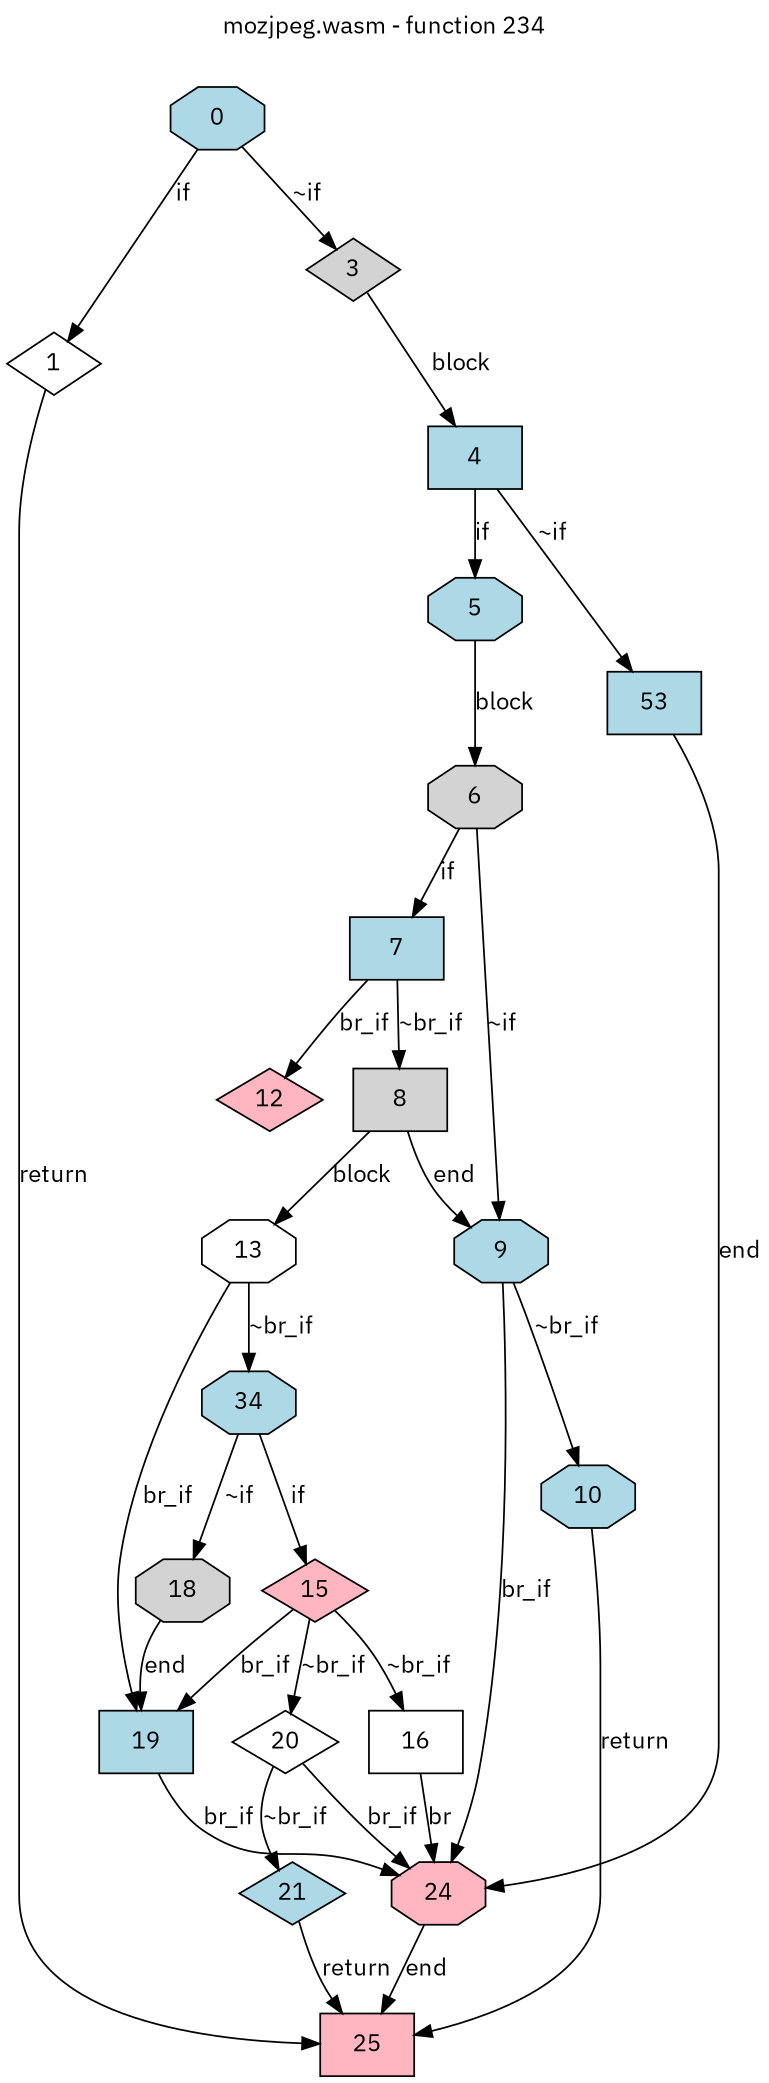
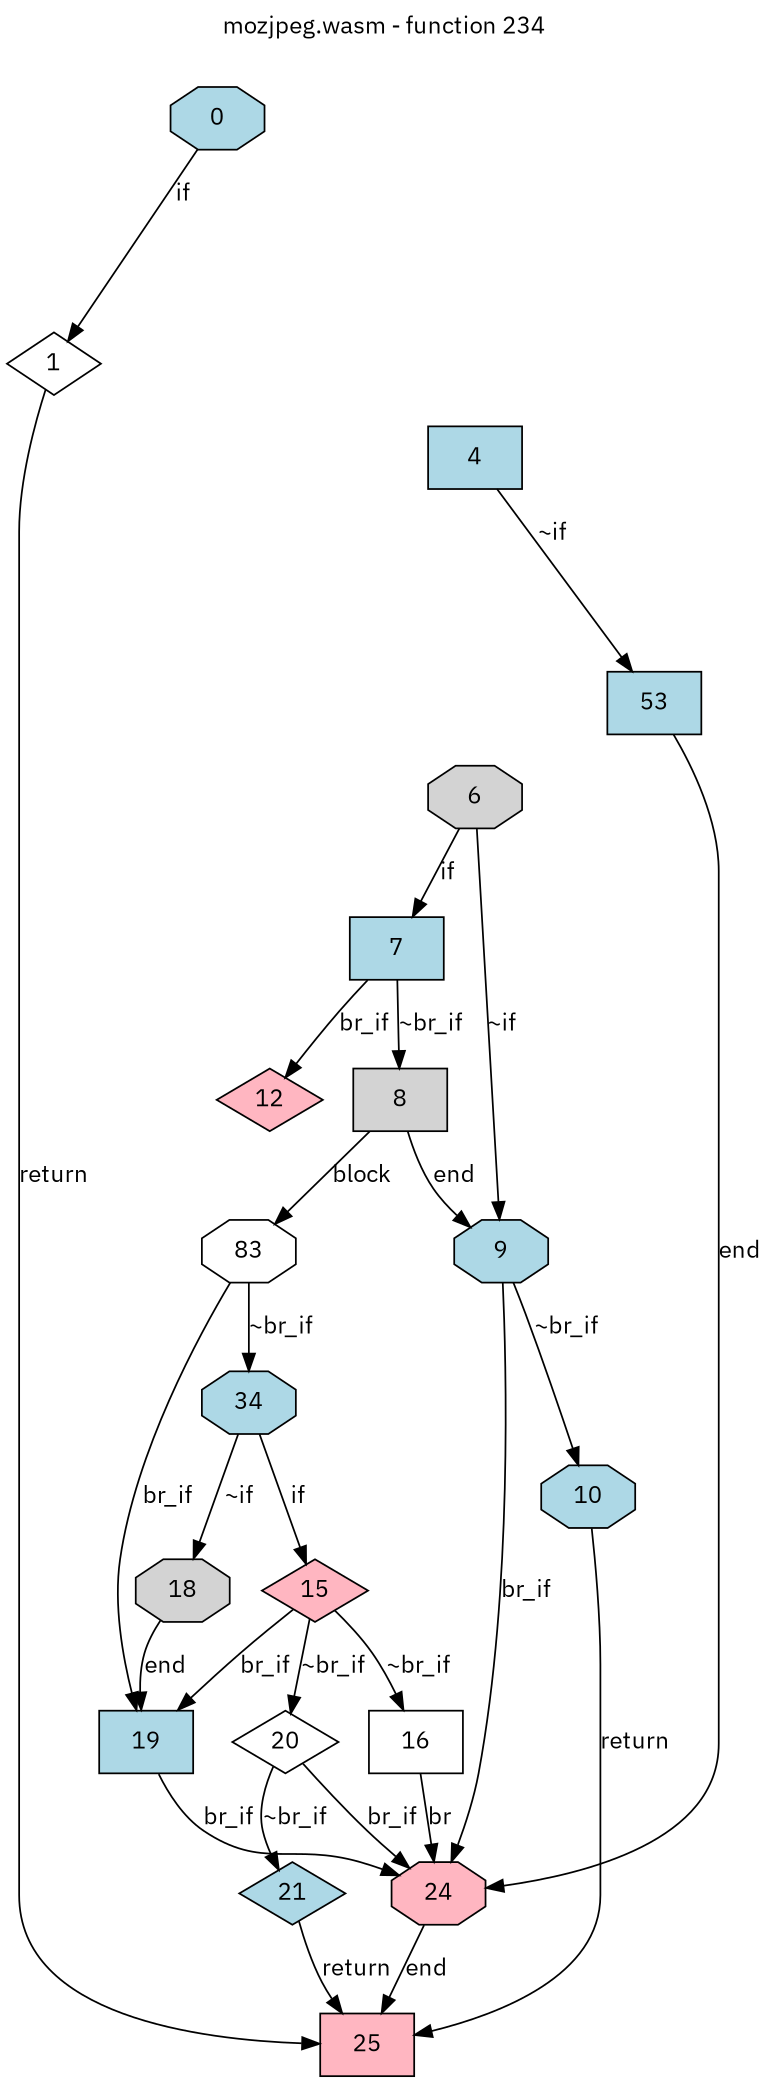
node "3": removed
node "5": removed
node "13": label "13" -> "83"
